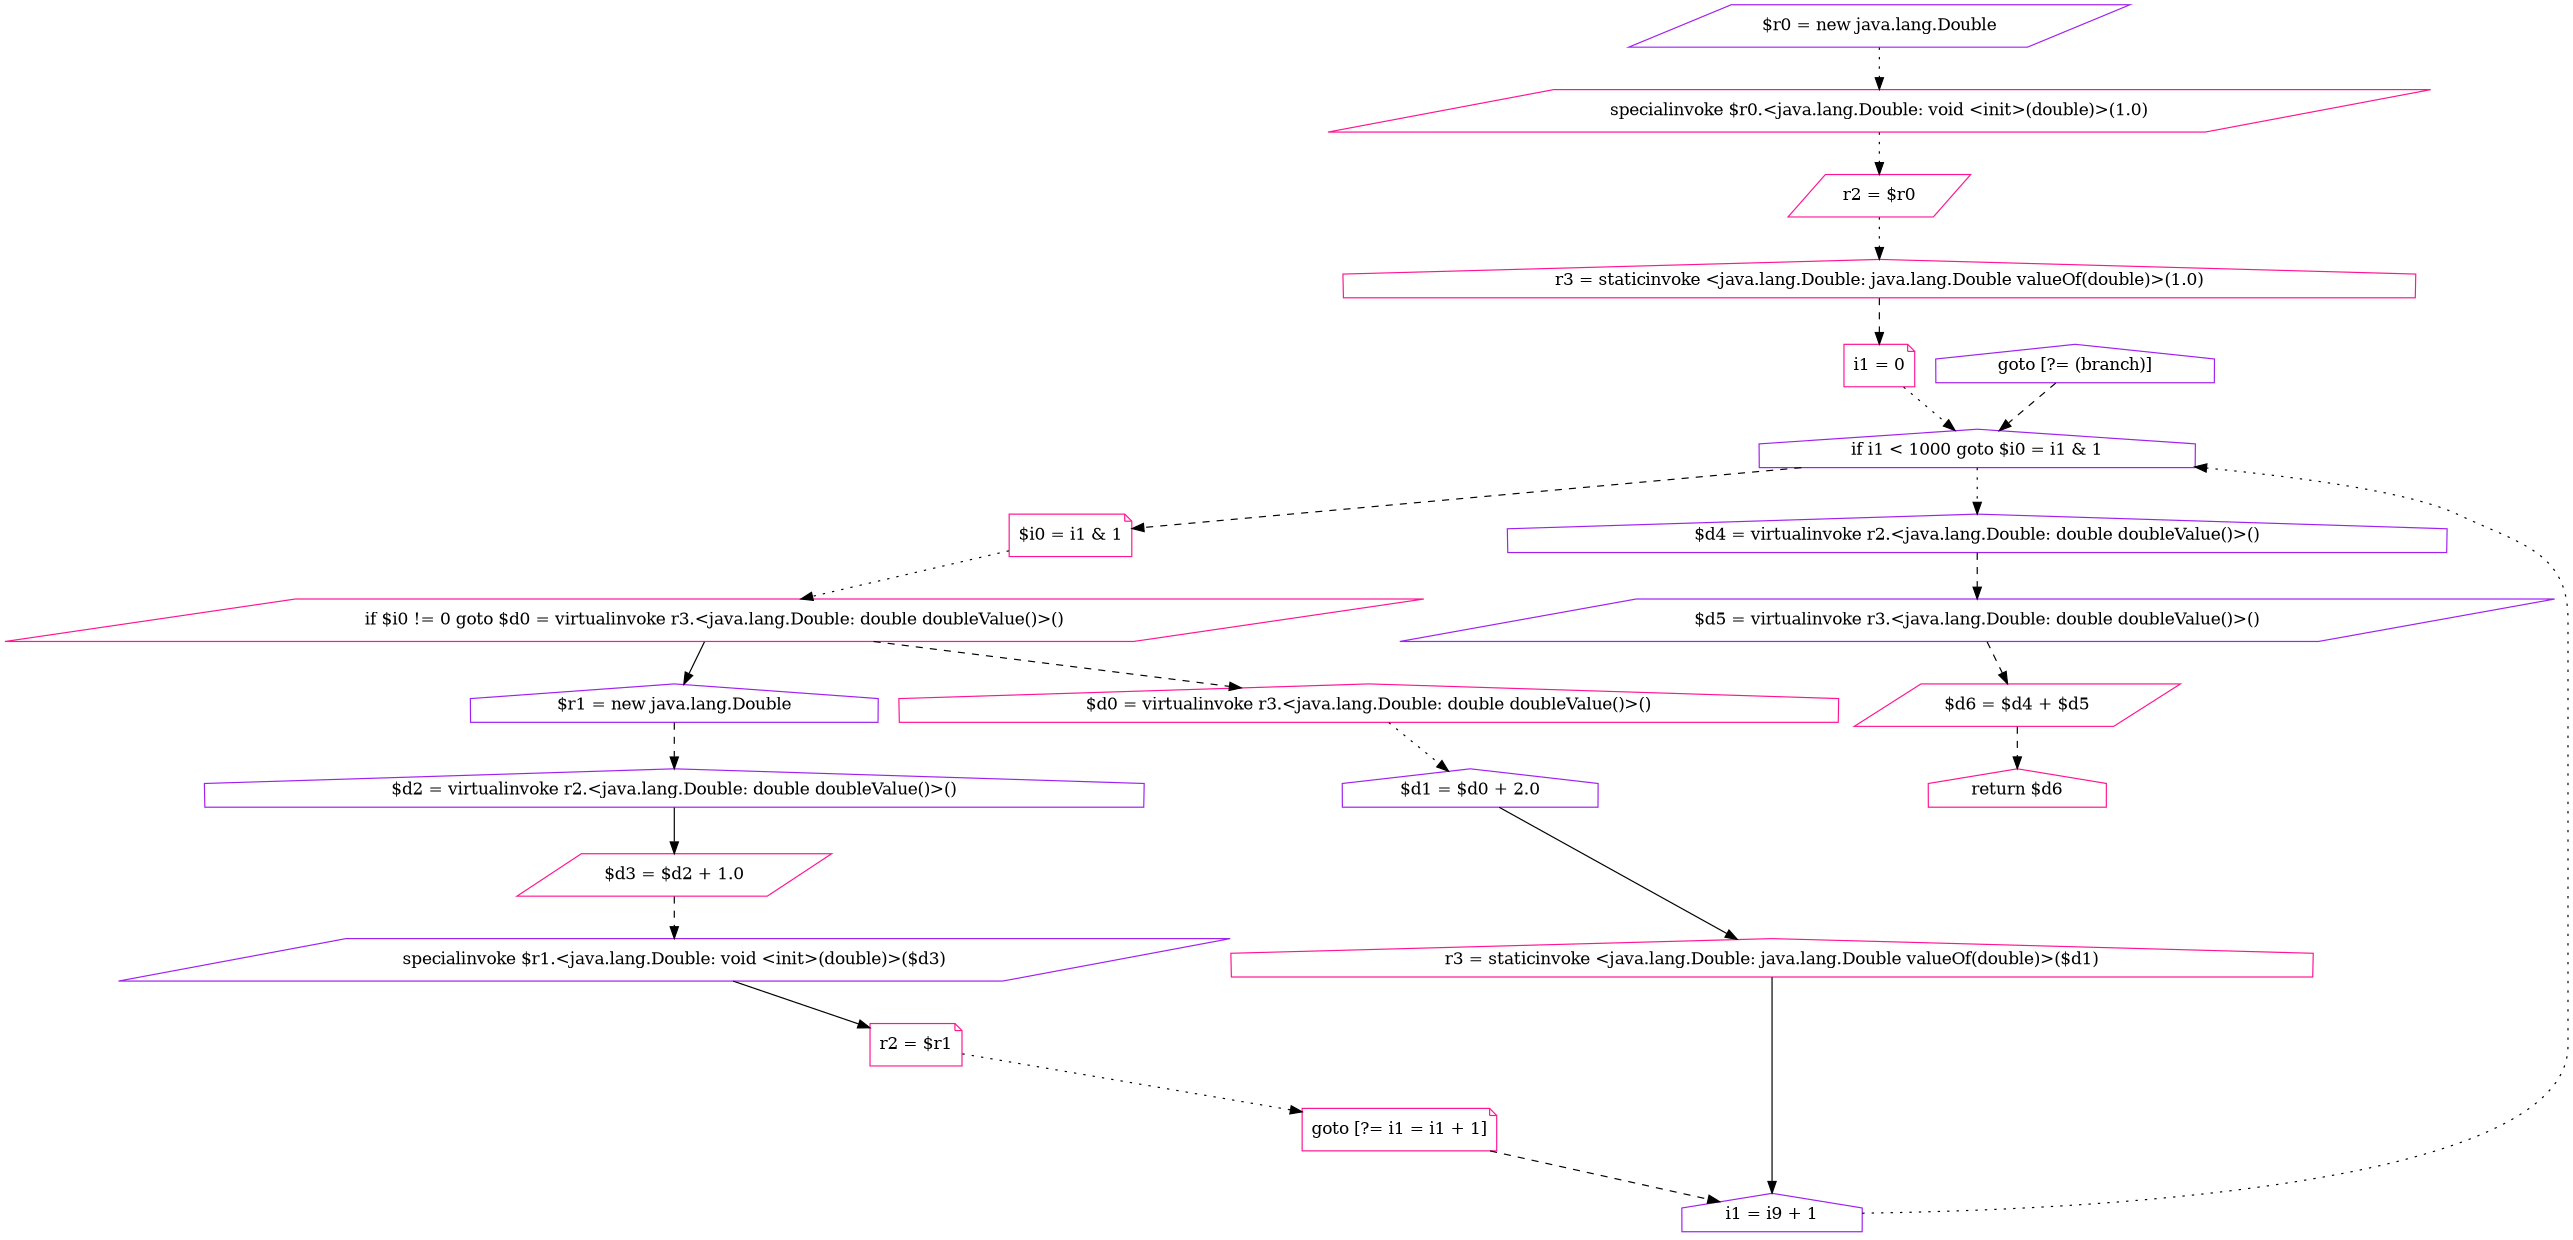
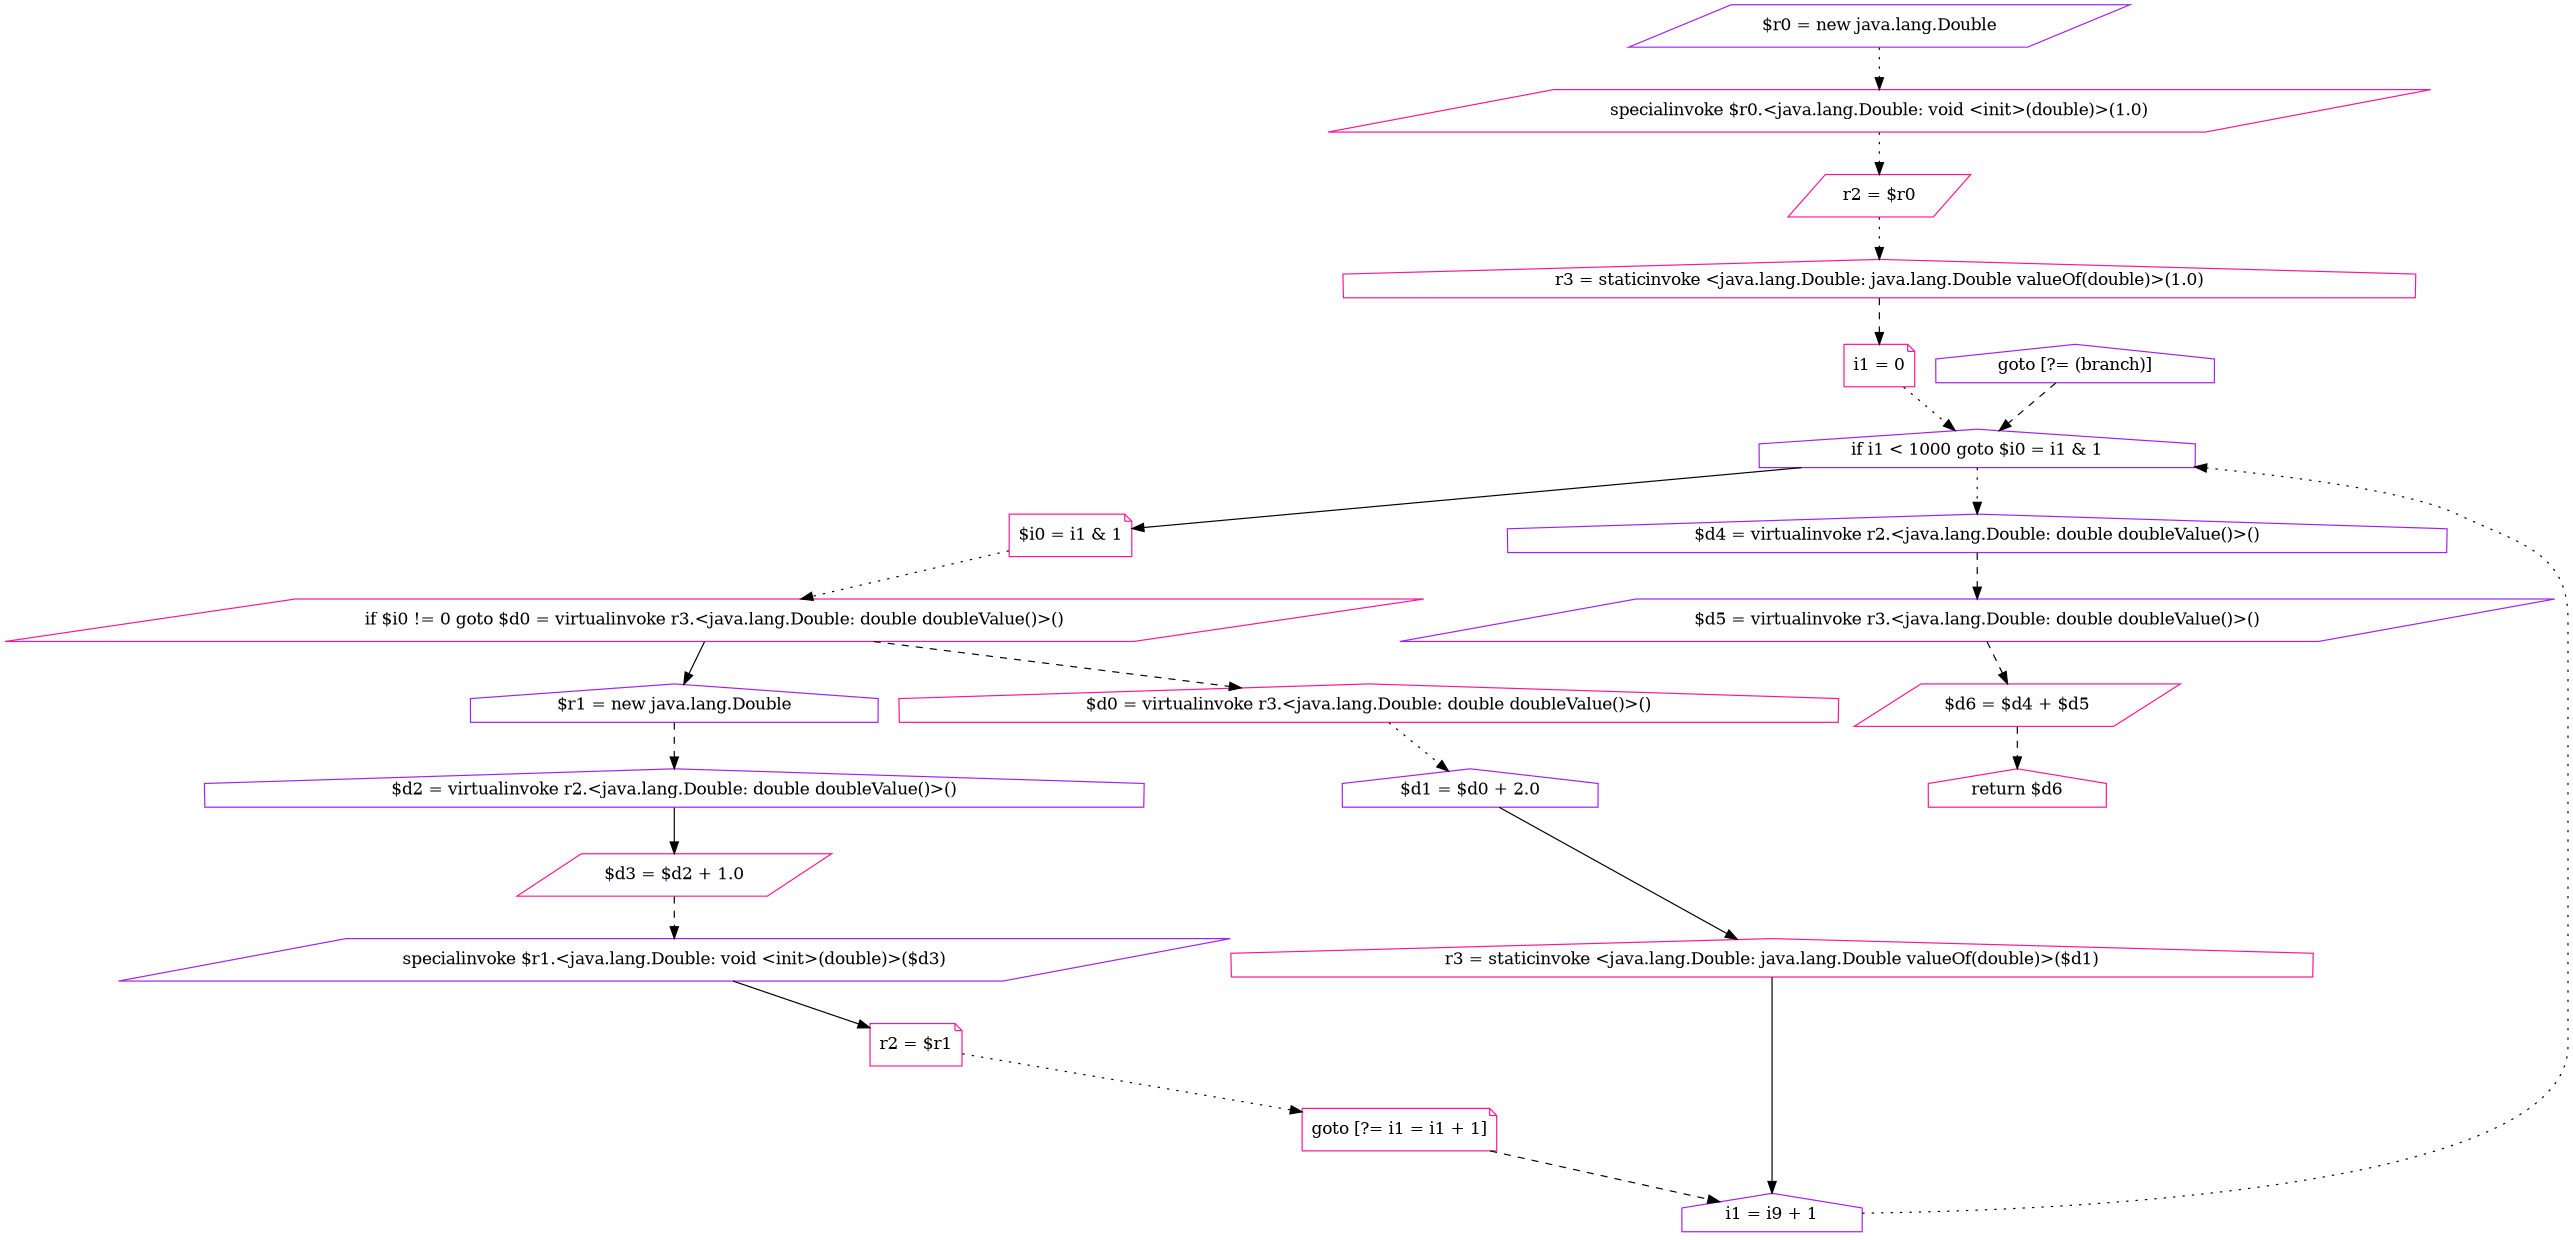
edge "if i1 < 1000 goto $i0 = i1 & 1" -> "$i0 = i1 & 1": style dashed -> solid
